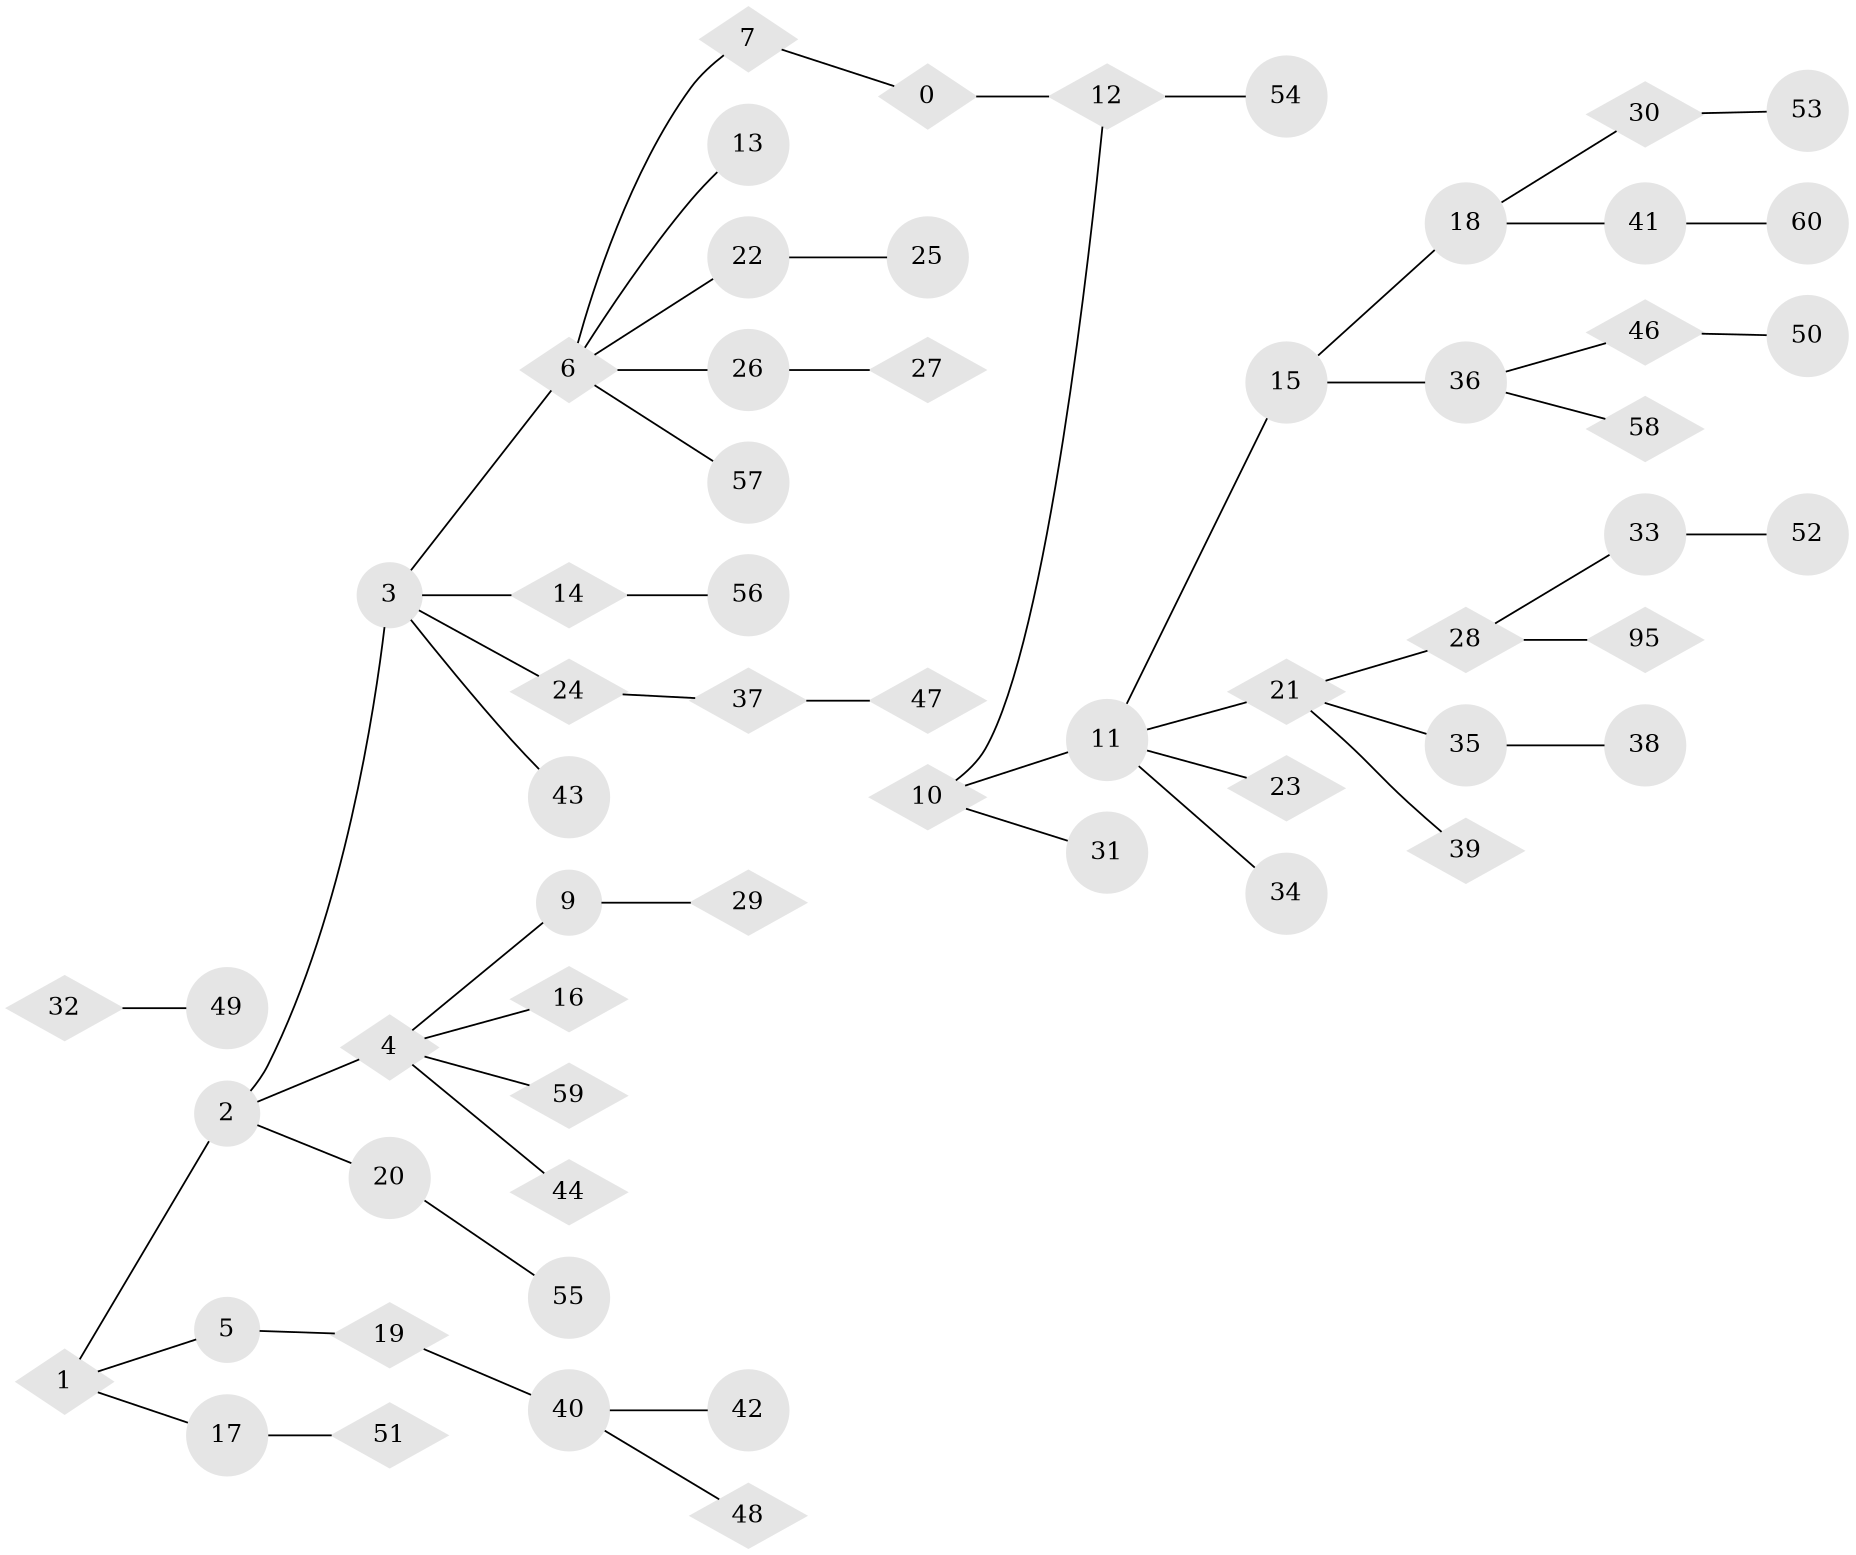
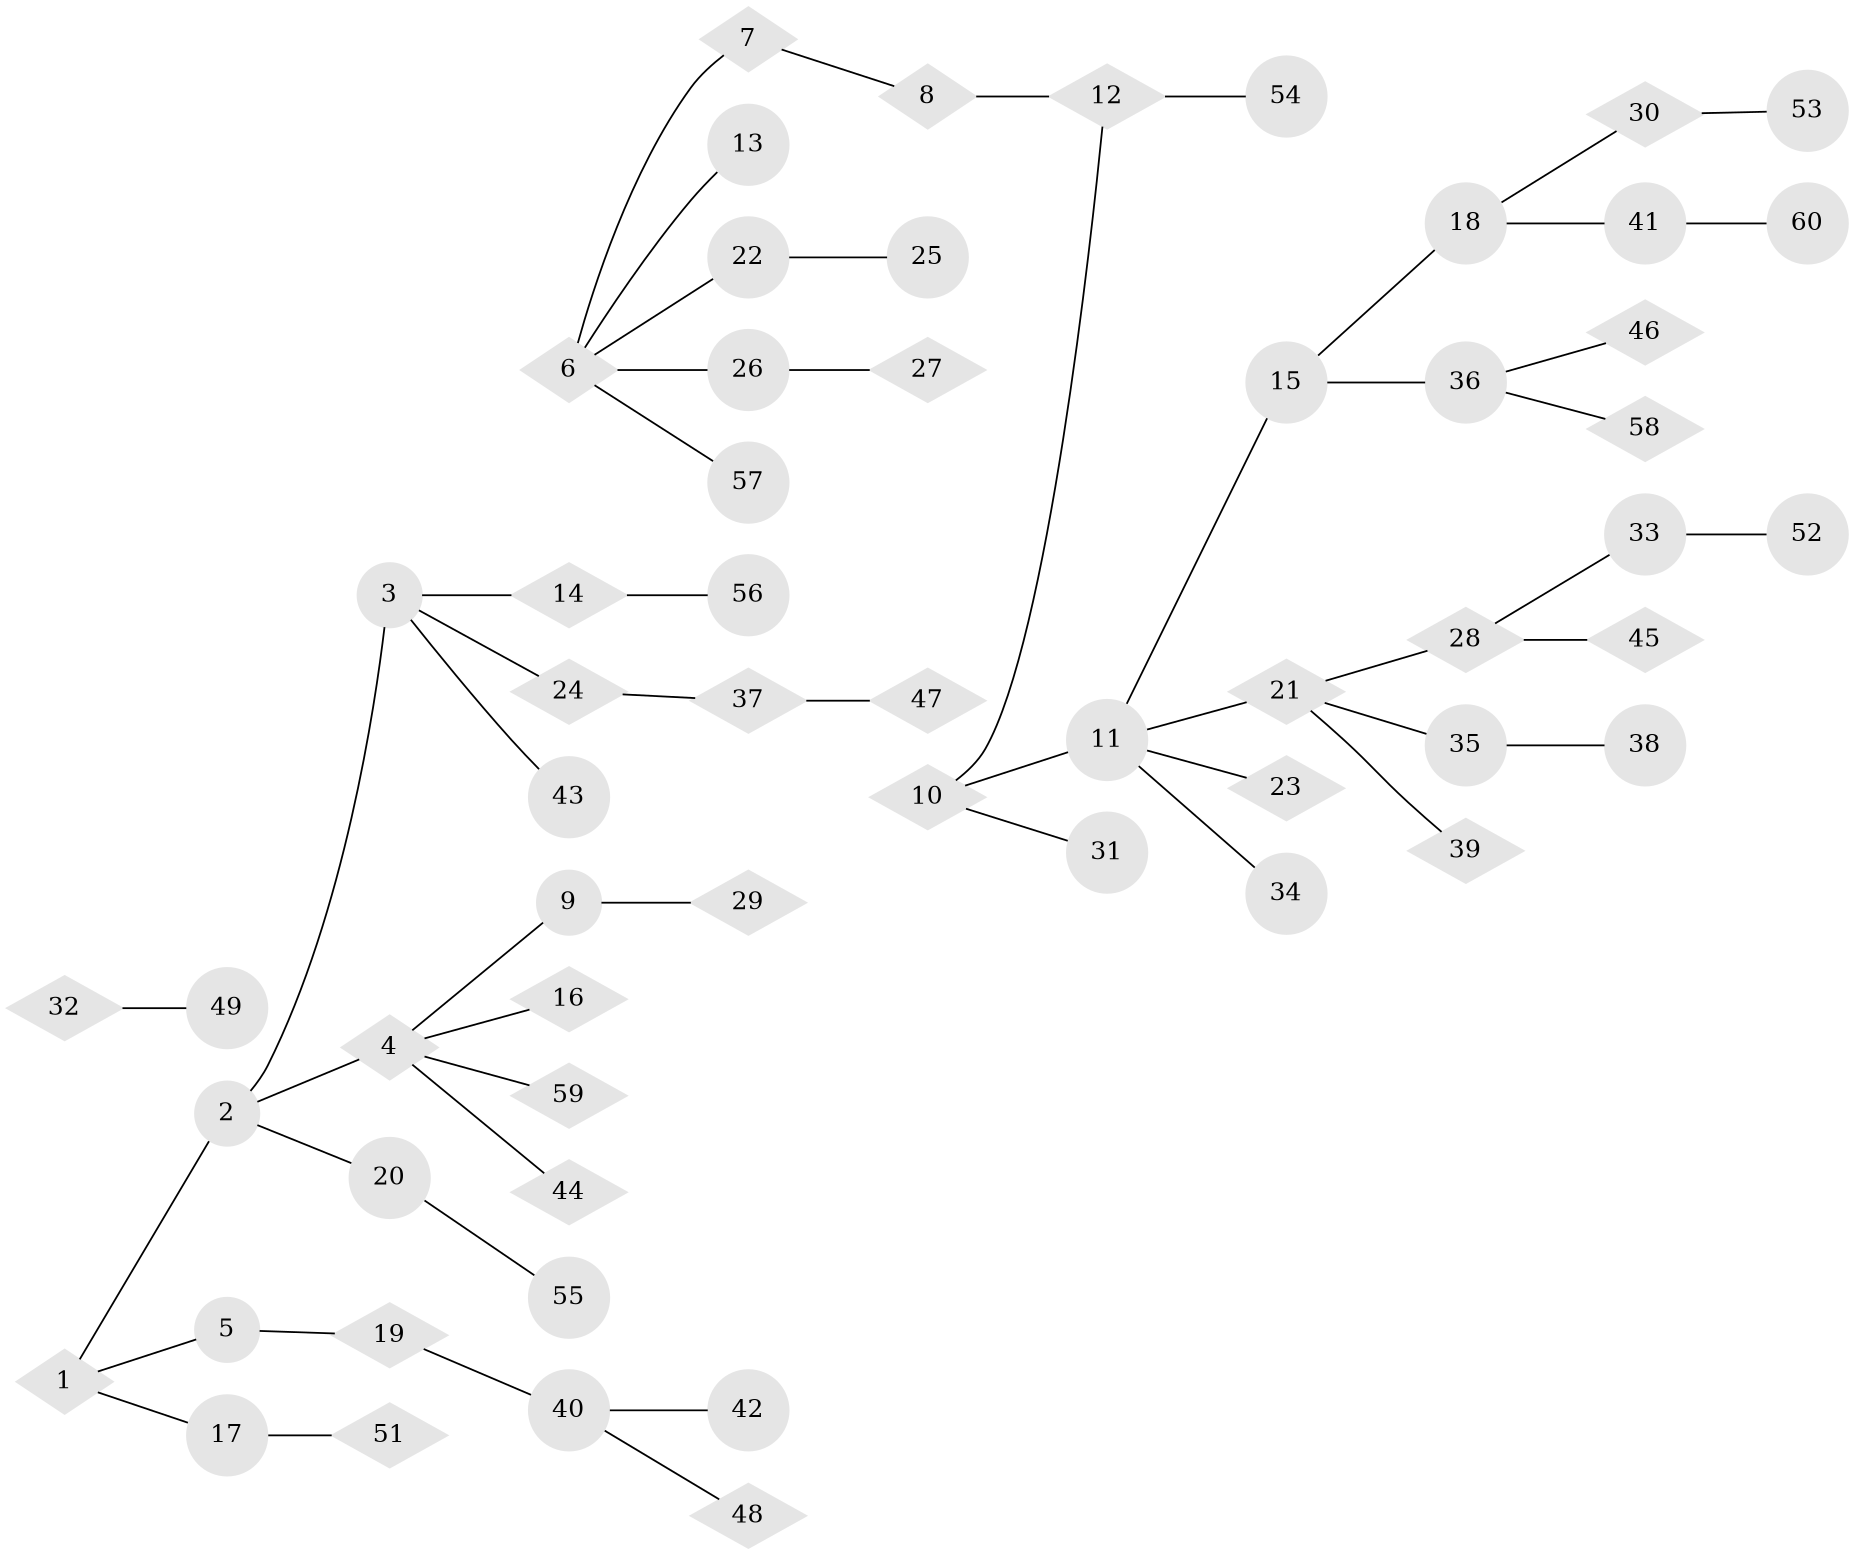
node "0": label "0" -> "8"
node "50": removed
edge "6" -- "3": removed
node "95": label "95" -> "45"
